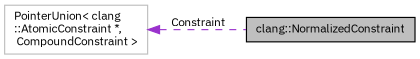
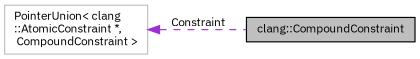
node "clang::NormalizedConstraint": label "clang::NormalizedConstraint" -> "clang::CompoundConstraint"
